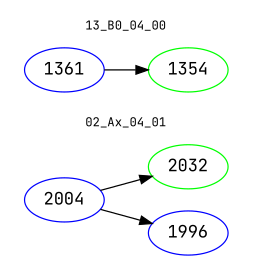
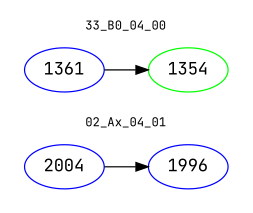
cluster "13_B0_04_00": label "13_B0_04_00" -> "33_B0_04_00"
node "2032": removed
